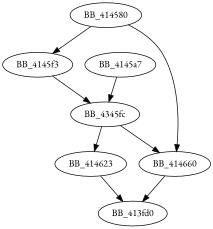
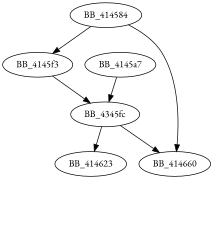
node "BB_414580": label "BB_414580" -> "BB_414584"
node "BB_413fd0": removed
